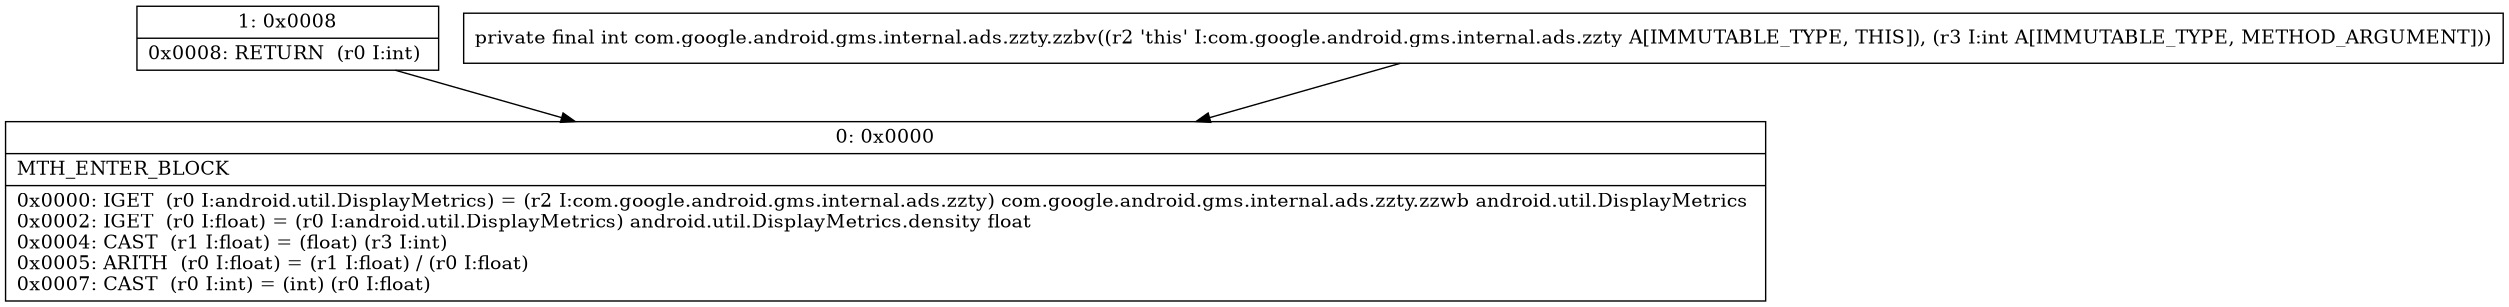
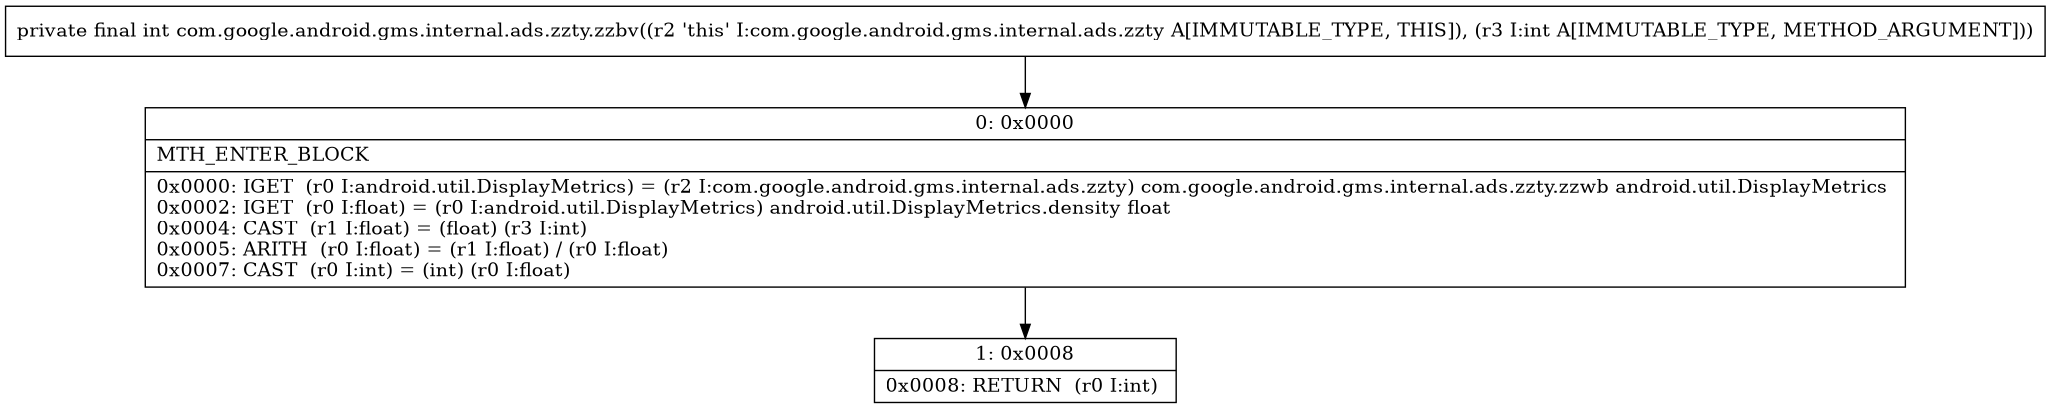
edge "1: 0x0008" -> "0: 0x0000": reversed
